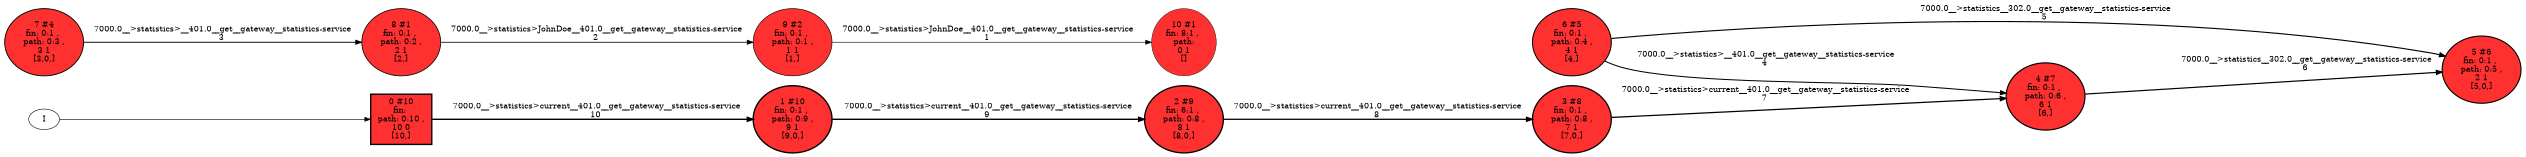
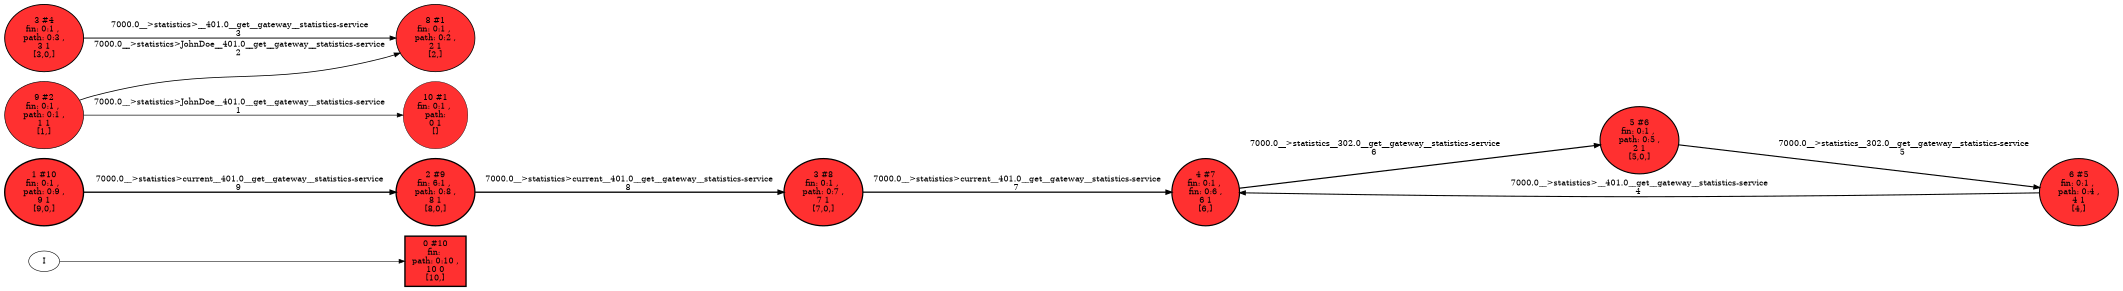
edge "6 #5 fin: 0:1 , path: 0:4 , 4 1 [4,]" -> "5 #6 fin: 0:1 , path: 0:5 , 2 1 [5,0,]": reversed
node "7 #4 fin: 0:1 , path: 0:3 , 3 1 [3,0,]": label "7 #4 fin: 0:1 , path: 0:3 , 3 1 [3,0,]" -> "3 #4 fin: 0:1 , path: 0:3 , 3 1 [3,0,]"
edge "8 #1 fin: 0:1 , path: 0:2 , 2 1 [2,]" -> "9 #2 fin: 0:1 , path: 0:1 , 1 1 [1,]": reversed
node "10 #1 fin: 8:1 , path: 0 1 []": label "10 #1 fin: 8:1 , path: 0 1 []" -> "10 #1 fin: 0:1 , path: 0 1 []"
node "4 #7 fin: 0:1 , path: 0:6 , 6 1 [6,]": label "4 #7 fin: 0:1 , path: 0:6 , 6 1 [6,]" -> "4 #7 fin: 0:1 , fin: 0:6 , 6 1 [6,]"
edge "0 #10 fin: path: 0:10 , 10 0 [10,]" -> "1 #10 fin: 0:1 , path: 0:9 , 9 1 [9,0,]": removed, label "7000.0__>statistics>current__401.0__get__gateway__statistics-service 10"
node "3 #8 fin: 0:1 , path: 0:8 , 7 1 [7,0,]": label "3 #8 fin: 0:1 , path: 0:8 , 7 1 [7,0,]" -> "3 #8 fin: 0:1 , path: 0:7 , 7 1 [7,0,]"
